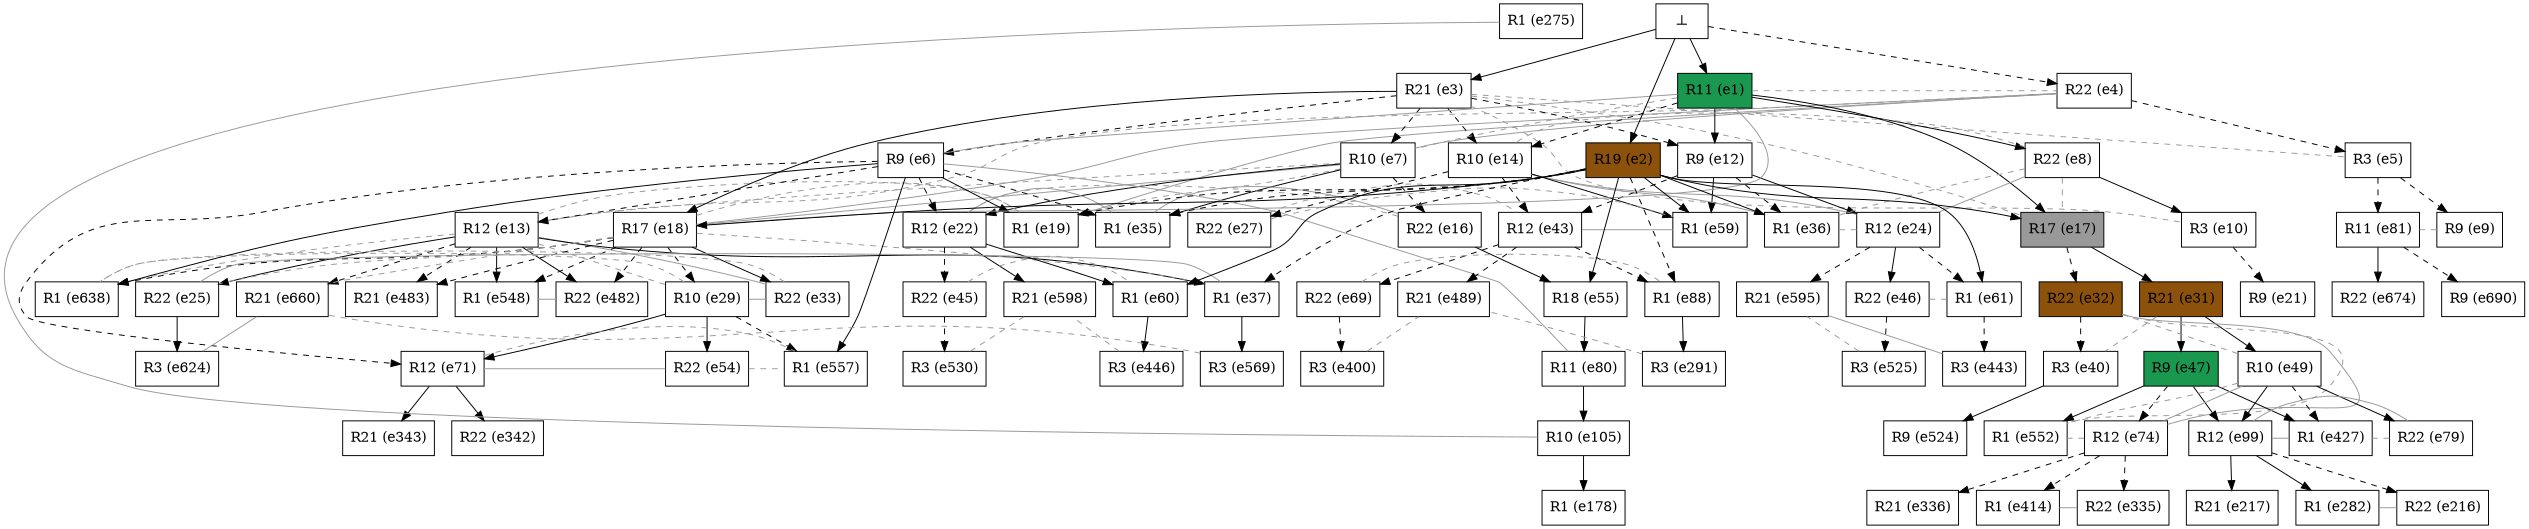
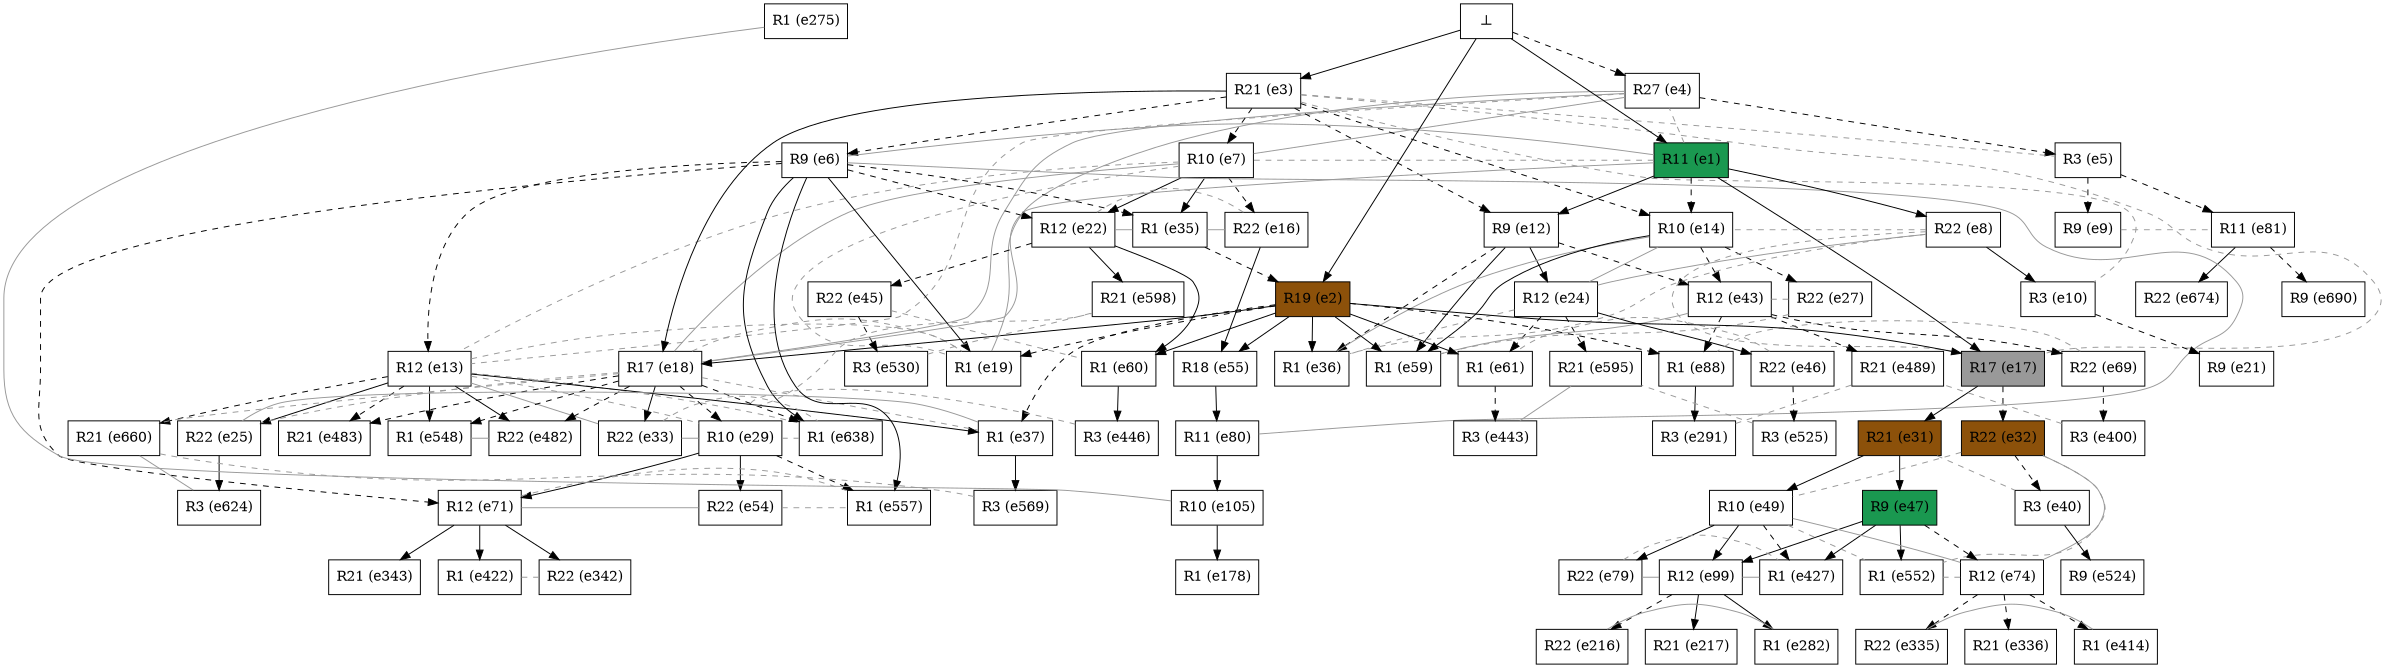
node "R22 (e4)": label "R22 (e4)" -> "R27 (e4)"
edge "R19 (e2)" -> "R1 (e35)": reversed
node "R1 (e422)": added
